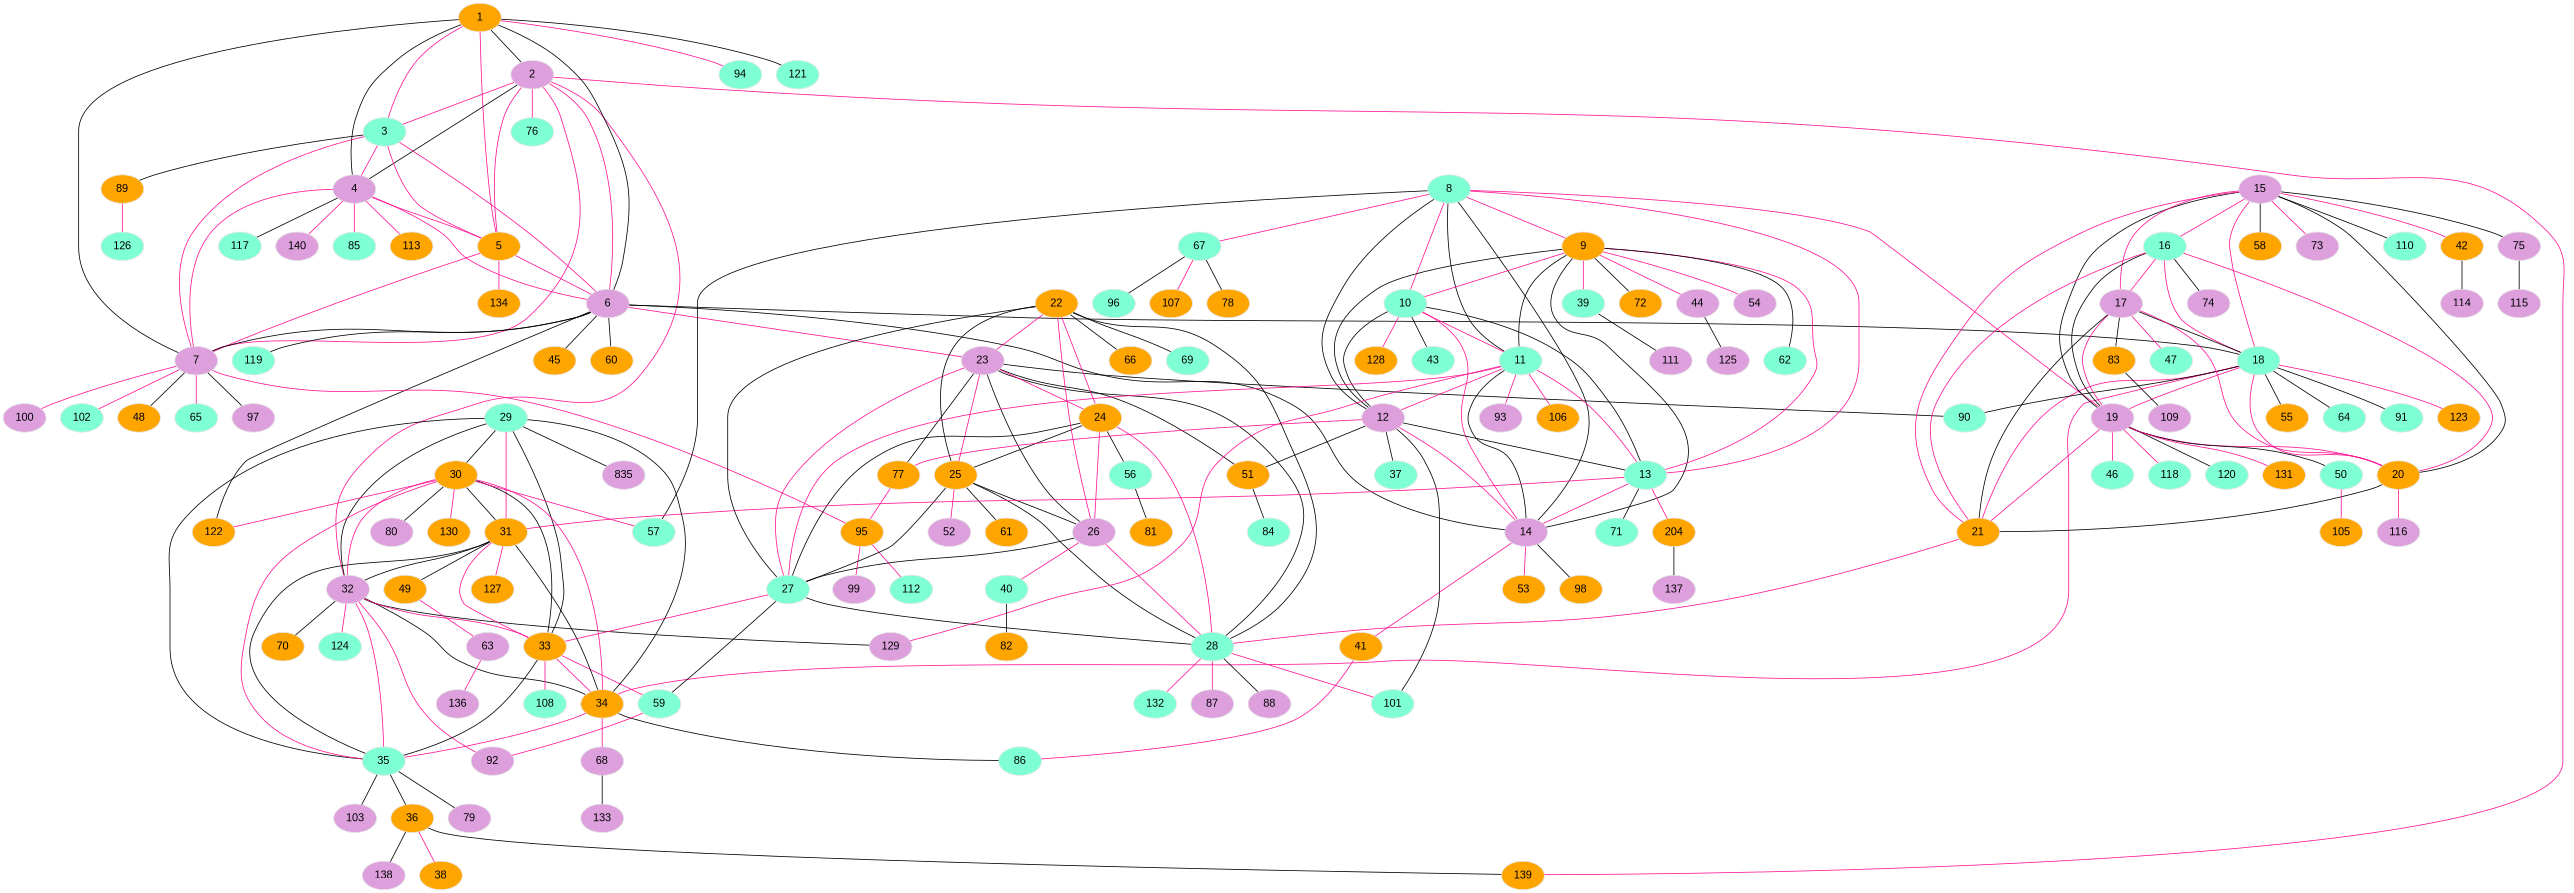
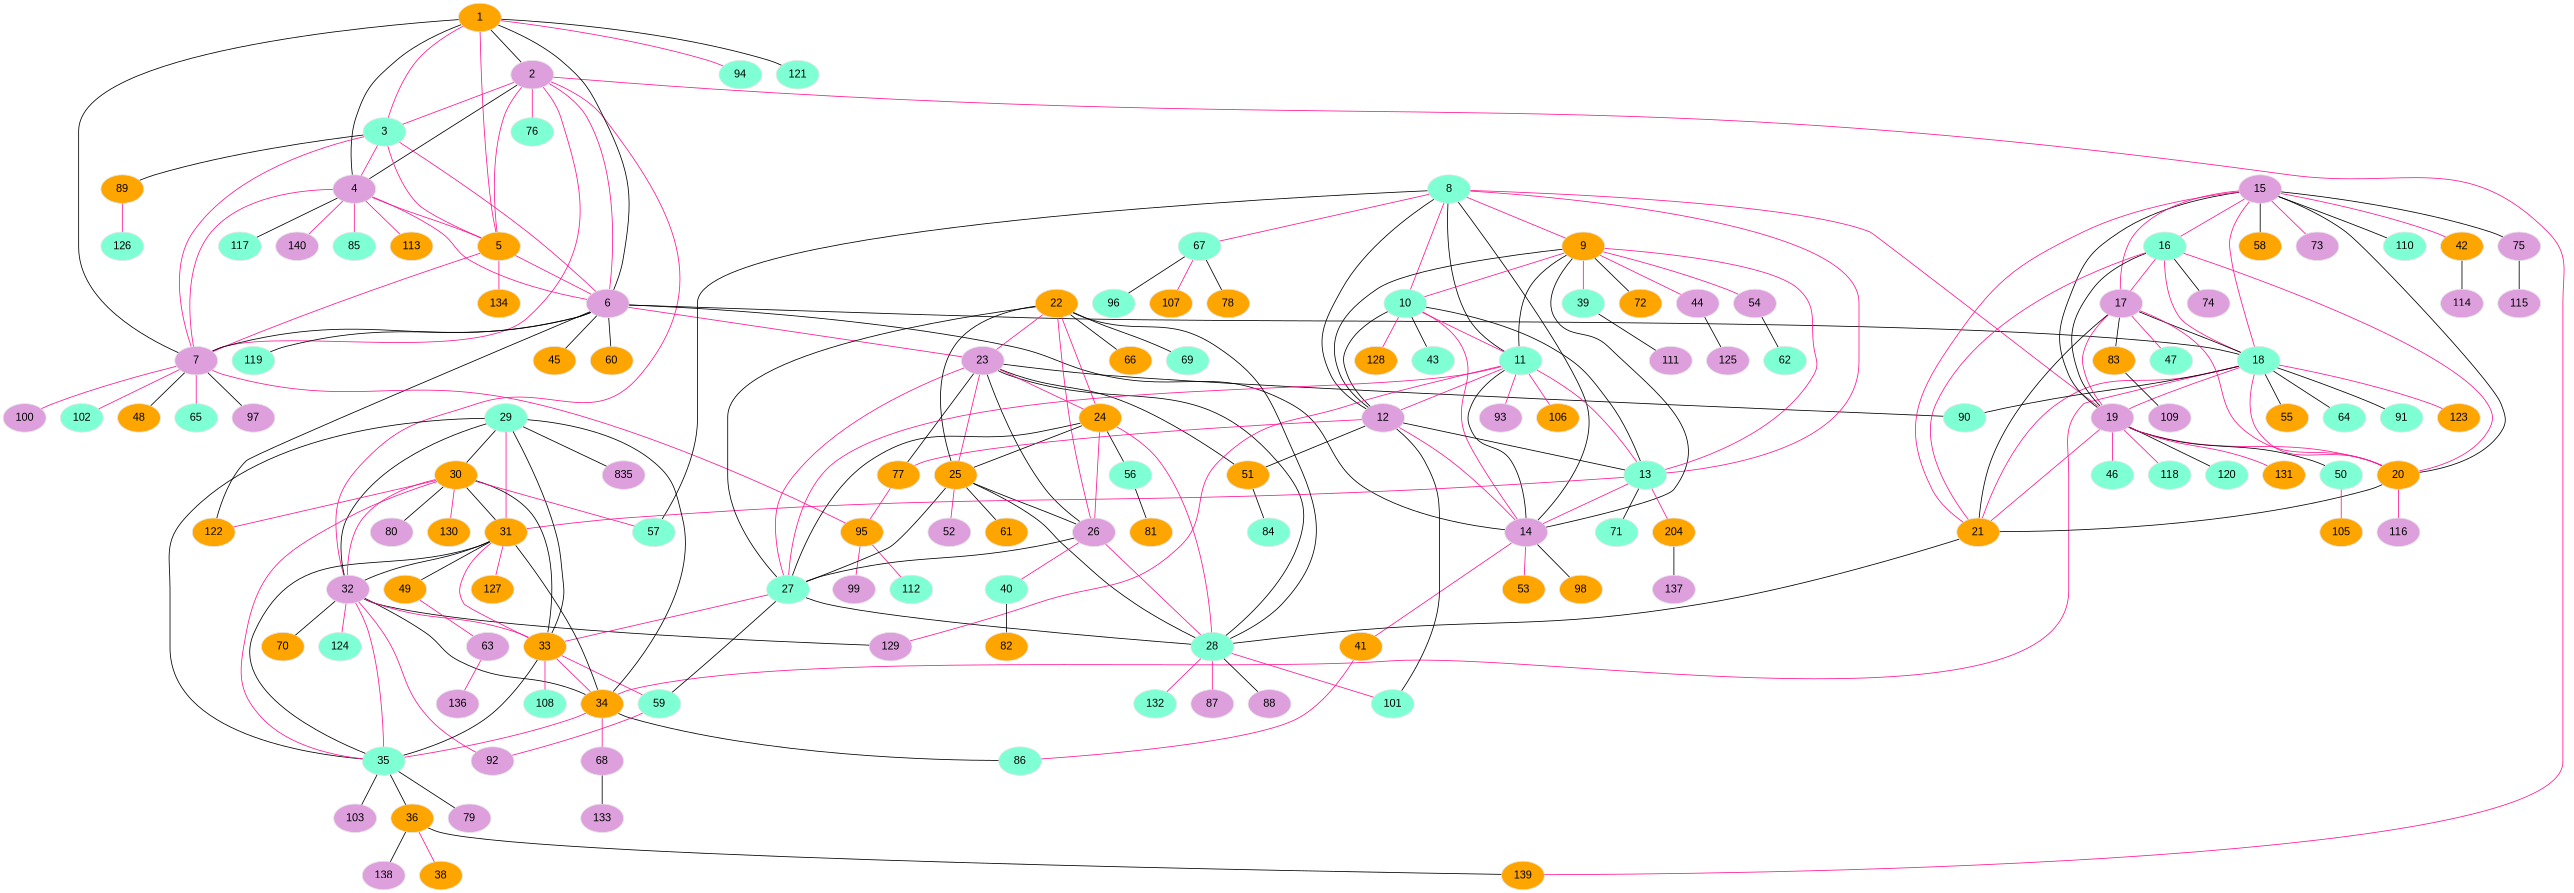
edge "9" -- "62": now "54" -- "62"
node "37": removed
edge "30" -- "34": removed
edge "21" -- "28": color deeppink -> black
